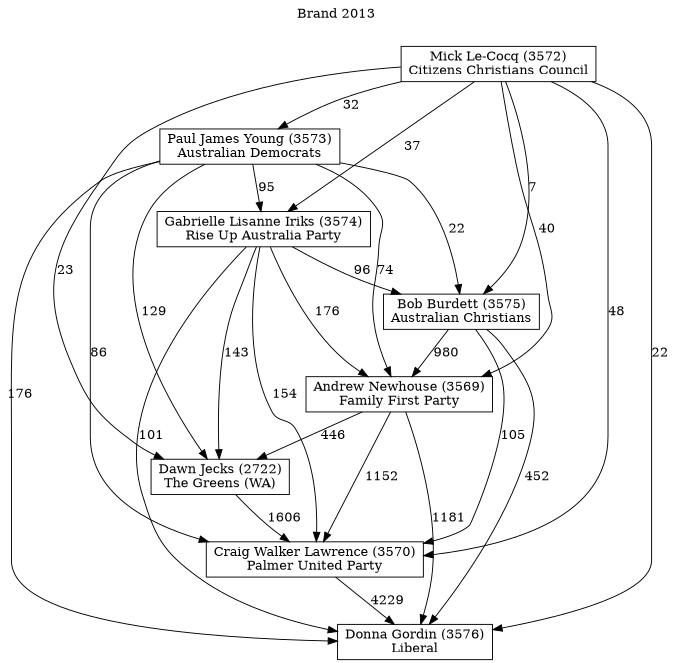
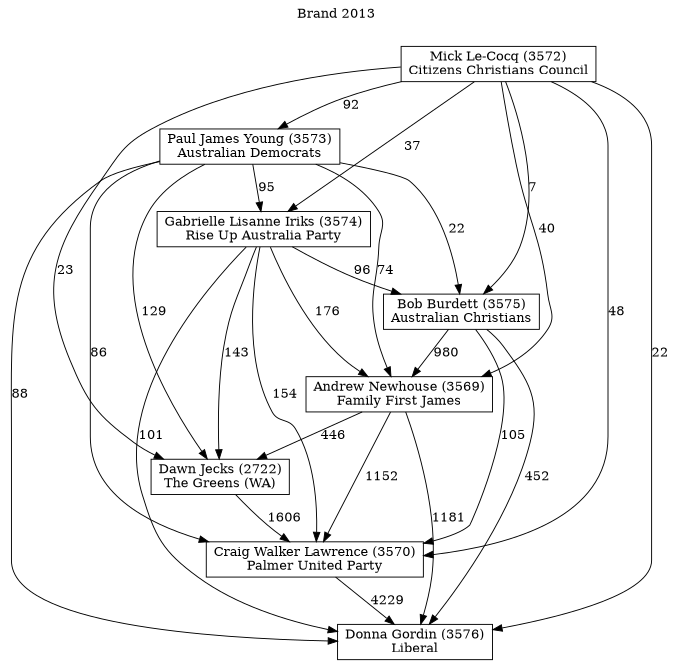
edge "Mick Le-Cocq (3572) Citizens Christians Council" -> "Paul James Young (3573) Australian Democrats": label "32" -> "92"
edge "Paul James Young (3573) Australian Democrats" -> "Donna Gordin (3576) Liberal": label "176" -> "88"
node "Andrew Newhouse (3569) Family First Party": label "Andrew Newhouse (3569) Family First Party" -> "Andrew Newhouse (3569) Family First James"
